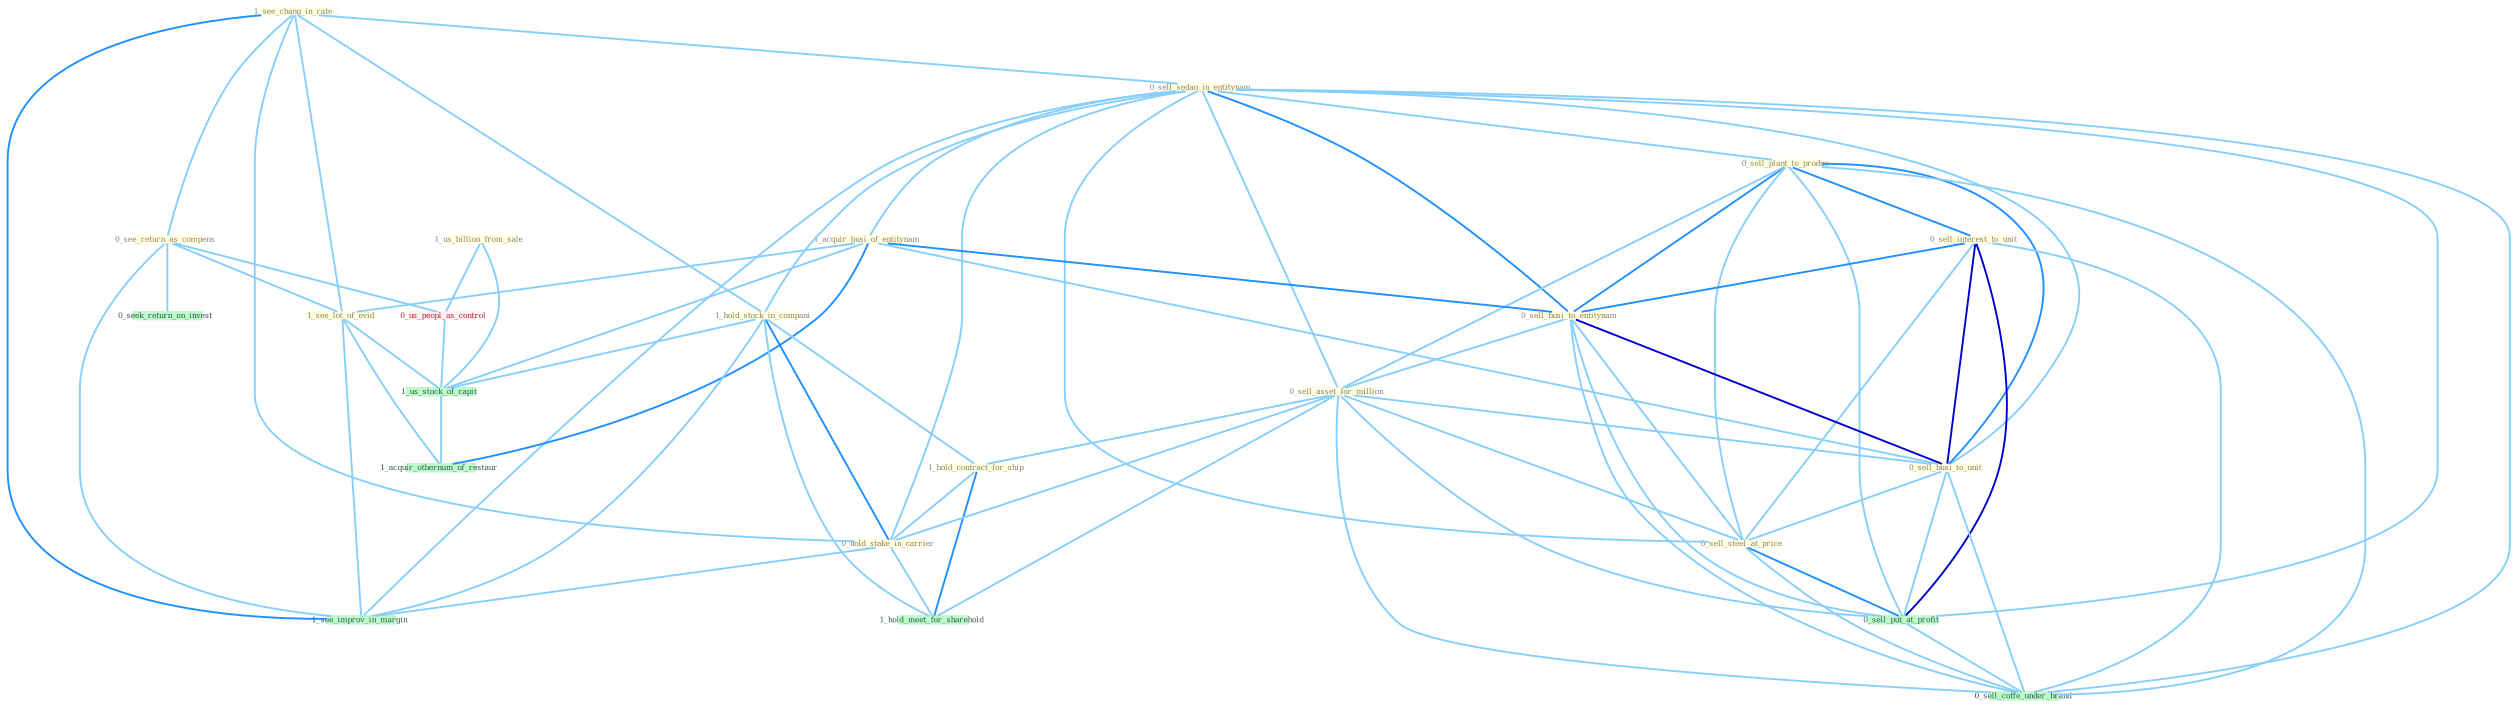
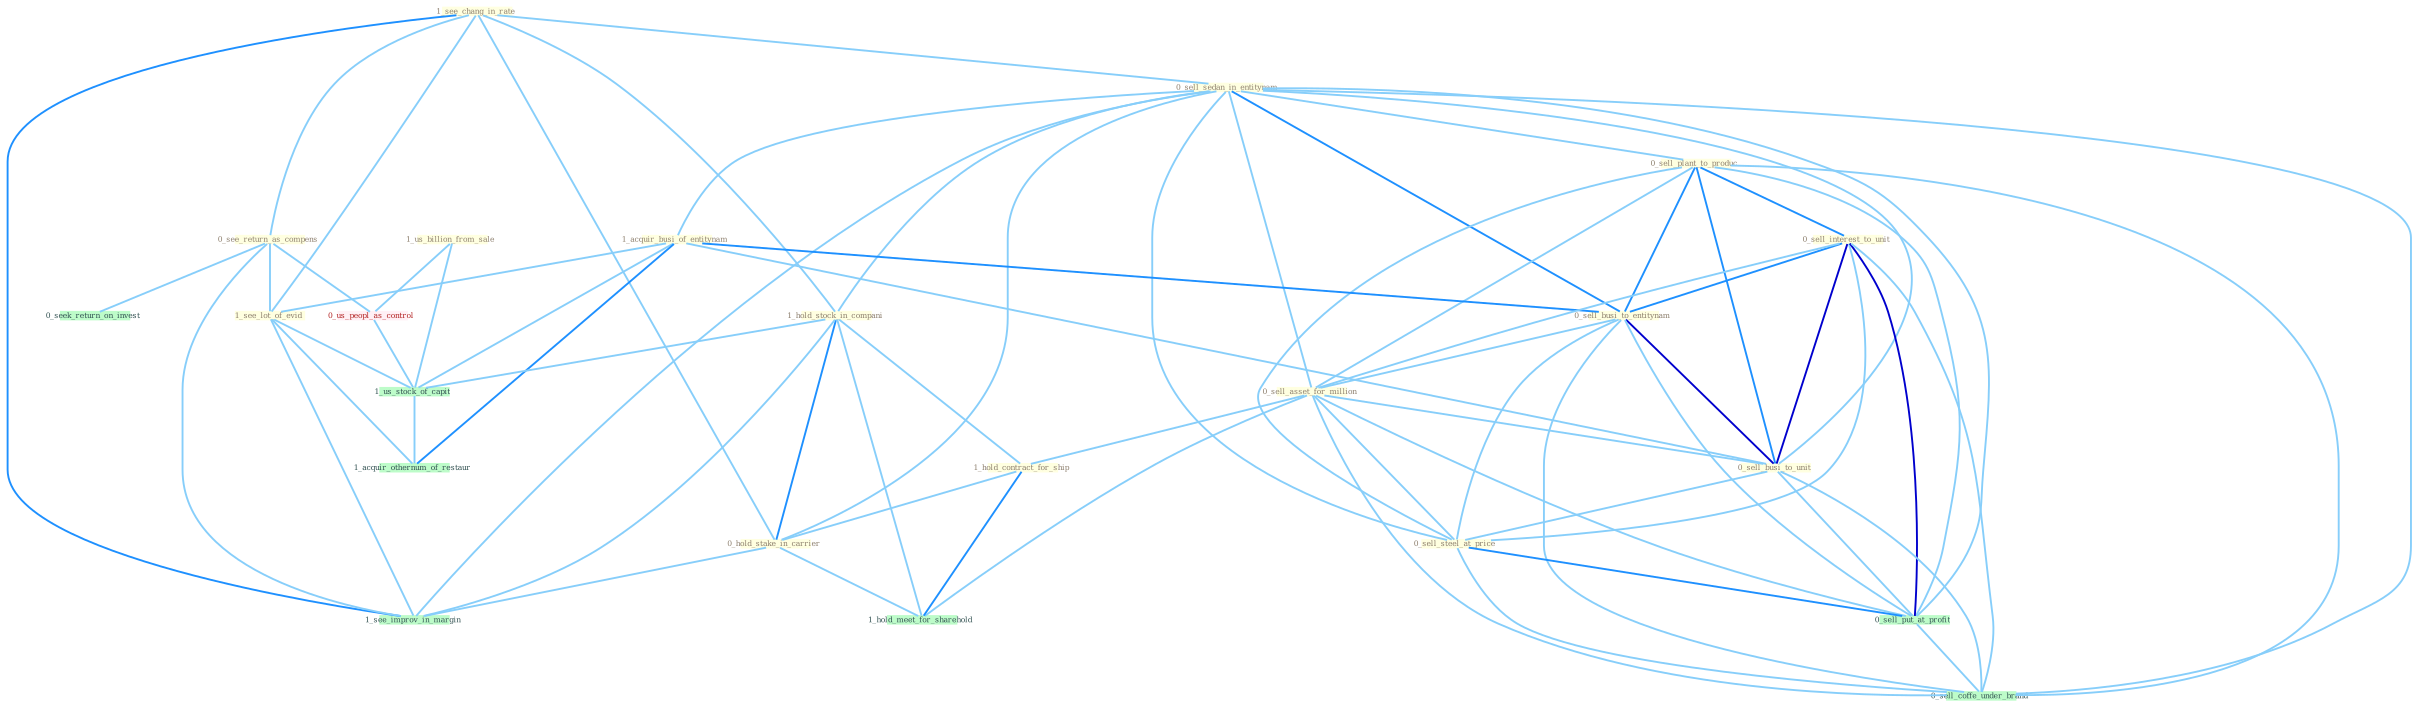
edge "0_sell_asset_for_million" -- "0_hold_stake_in_carrier": now "0_sell_asset_for_million" -- "0_sell_interest_to_unit"
